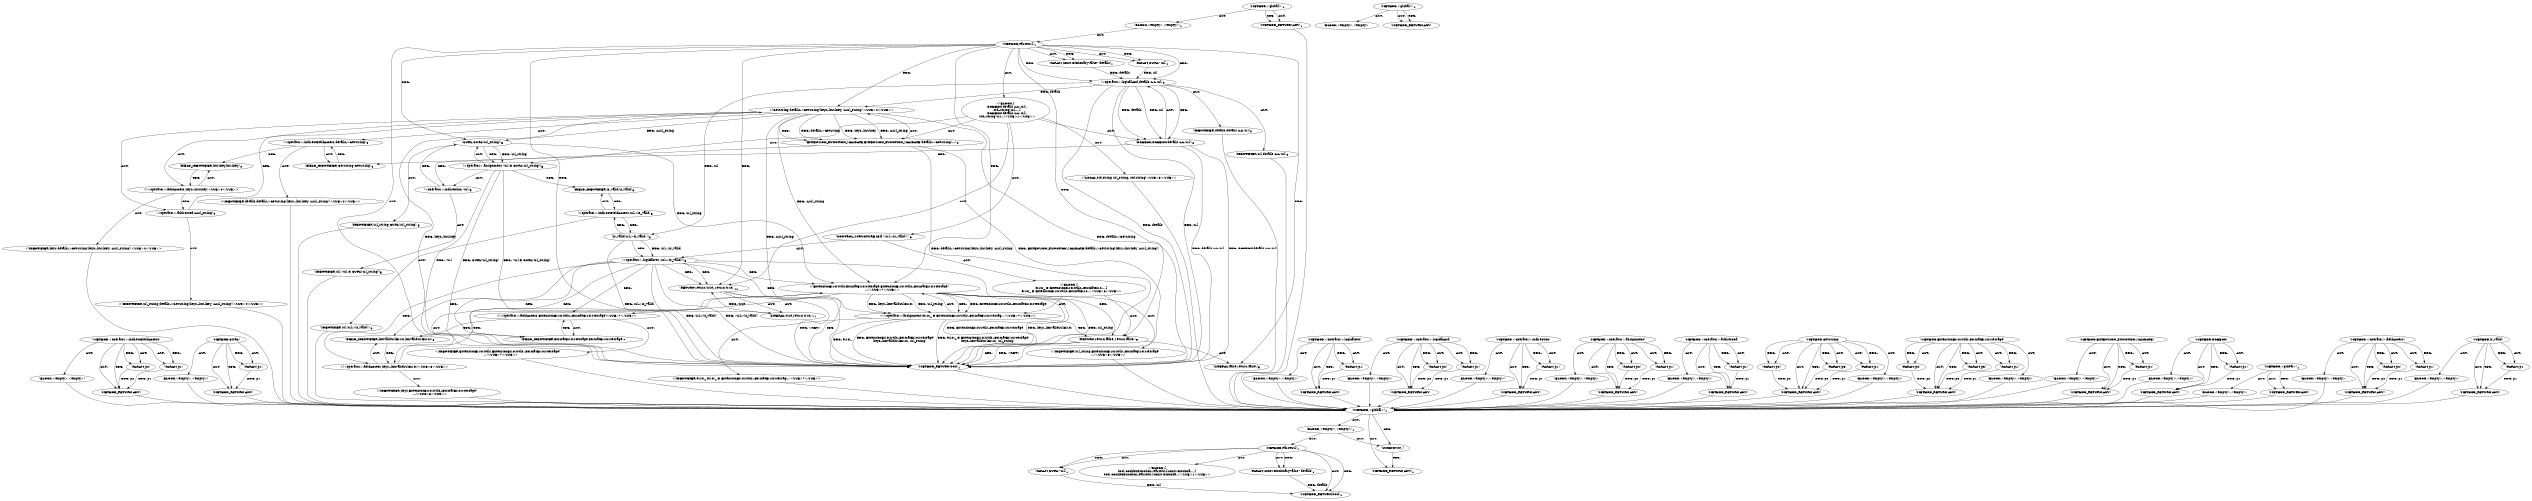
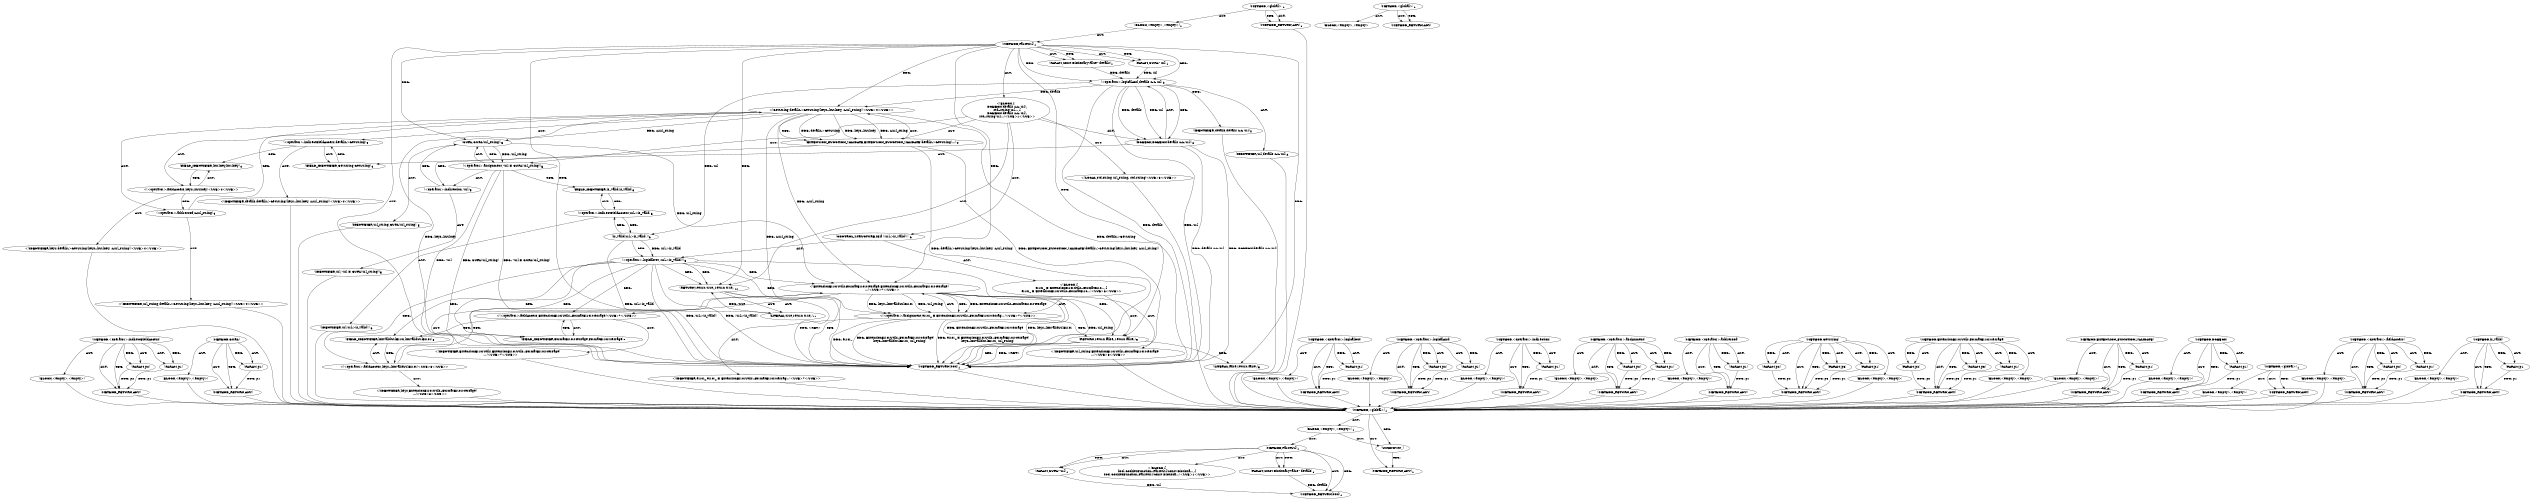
edge "(<operator>.logicalAnd,details && url)" -> "(IDENTIFIER,details,details && url)": label "AST: " -> "DDG: "
edge "(DCHECK,DCHECK(details && url))" -> "(FIELD_IDENTIFIER,GetString,GetString)": label "CFG: " -> "AST: "
edge "(RETURN,return false;,return false;)" -> "(LITERAL,false,return false;)": label "AST: " -> "CDG: "
